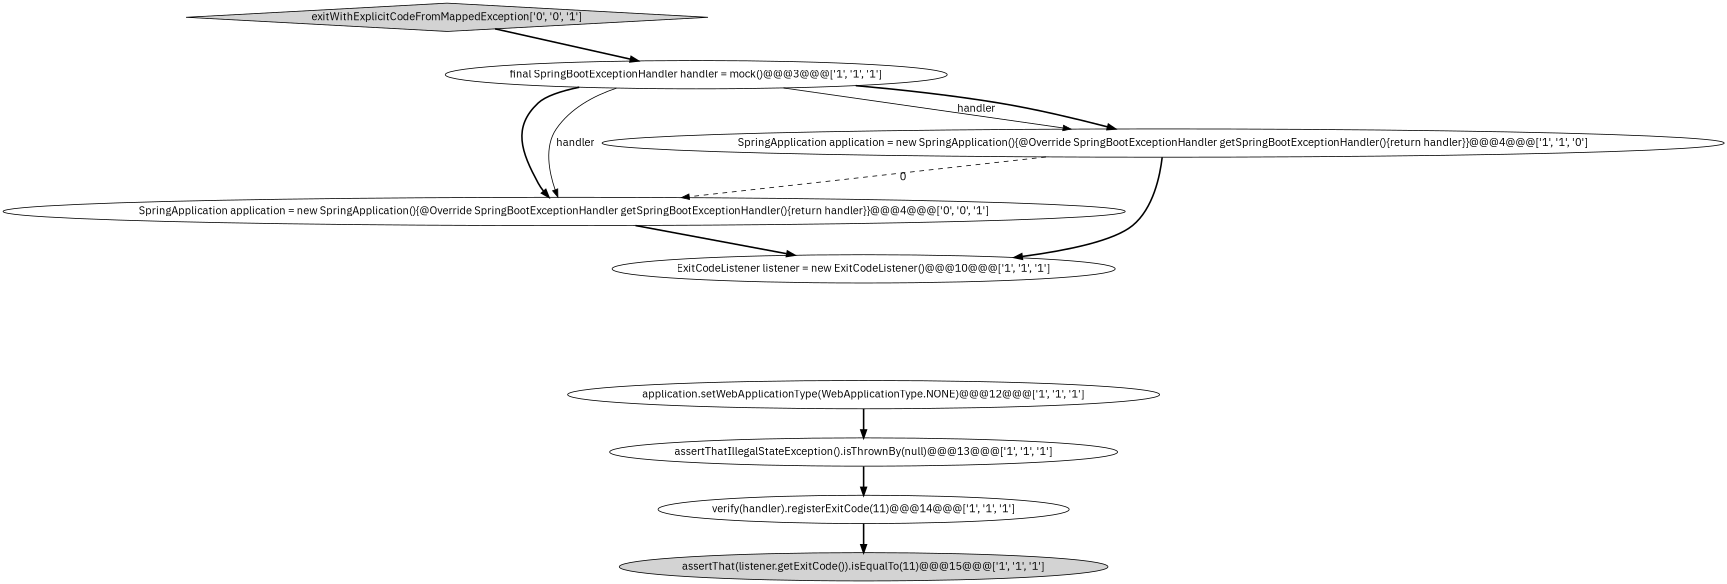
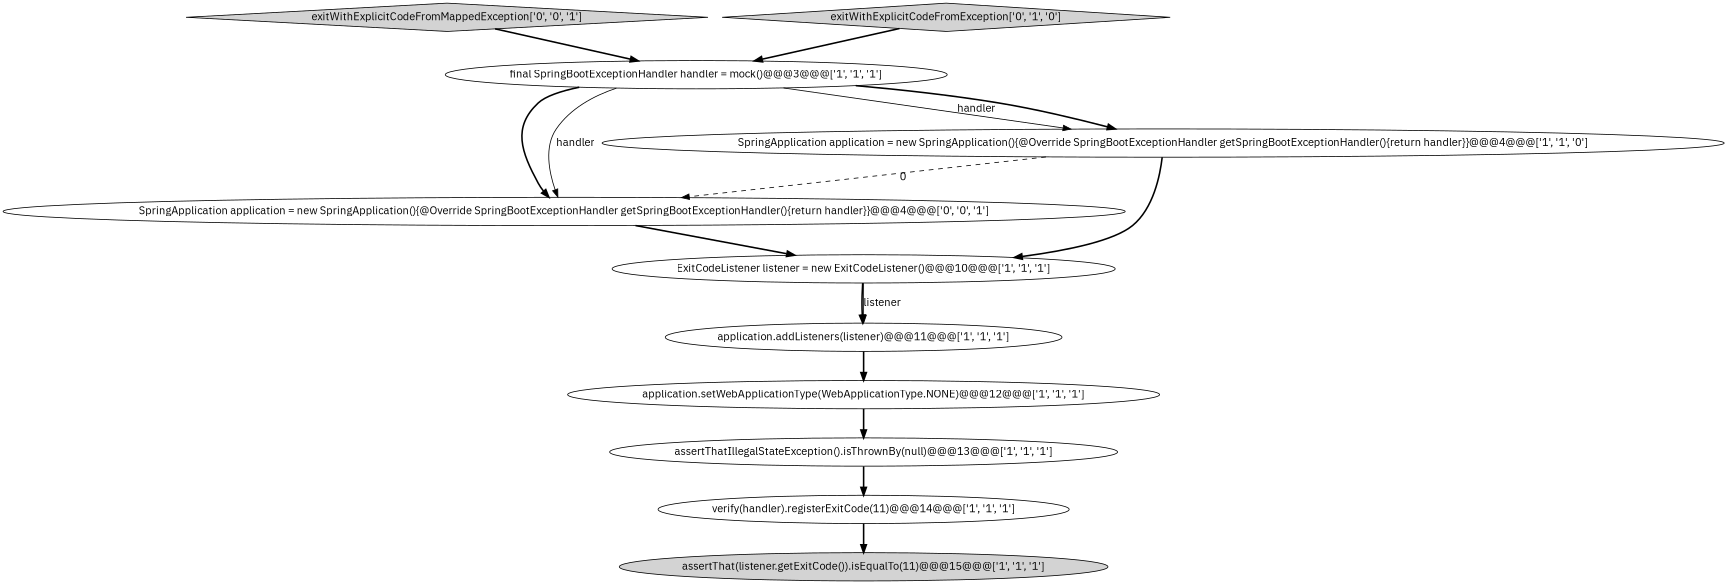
node "exitWithExplicitCodeFromException['0', '1', '0']": added
node "application.addListeners(listener)@@@11@@@['1', '1', '1']": added
